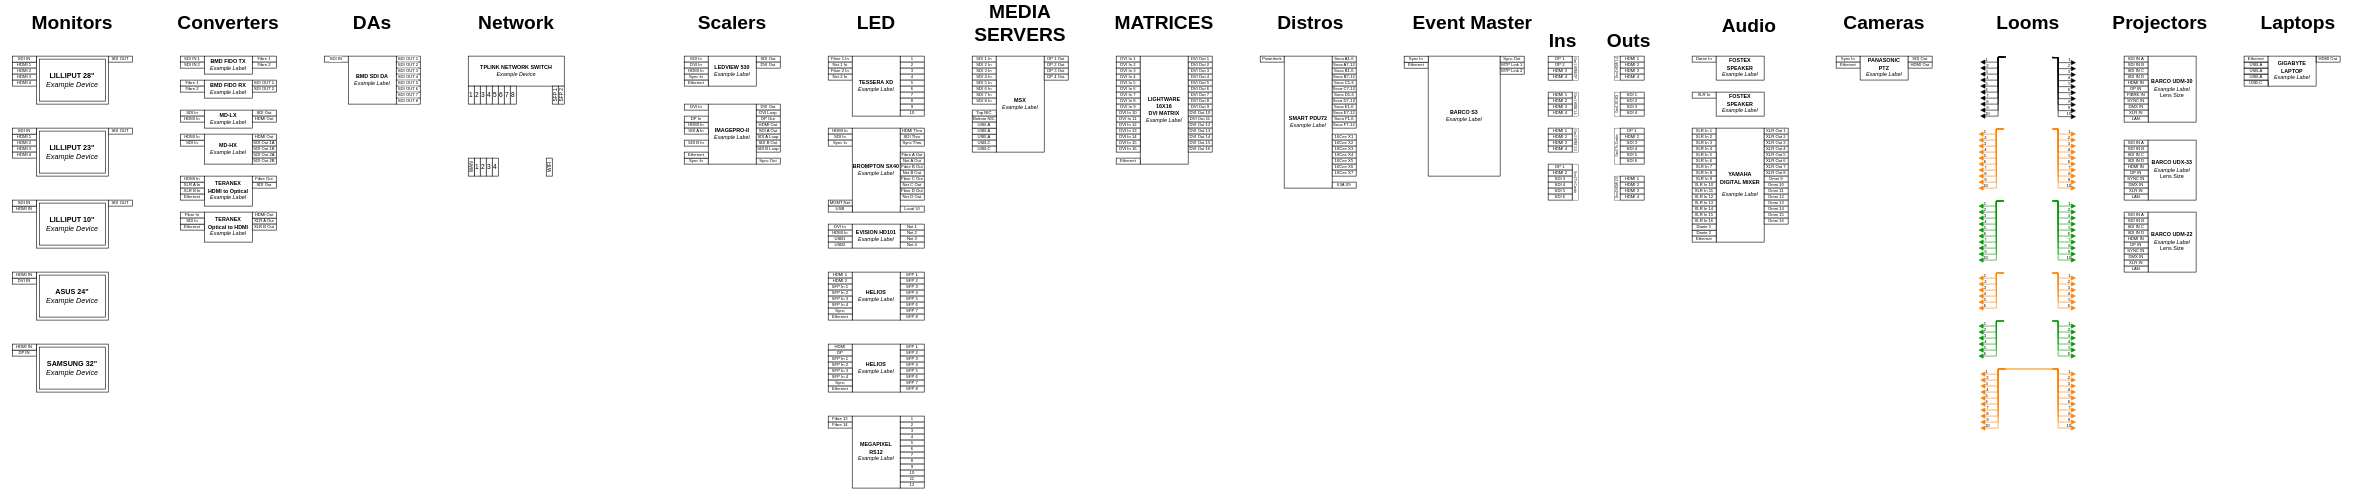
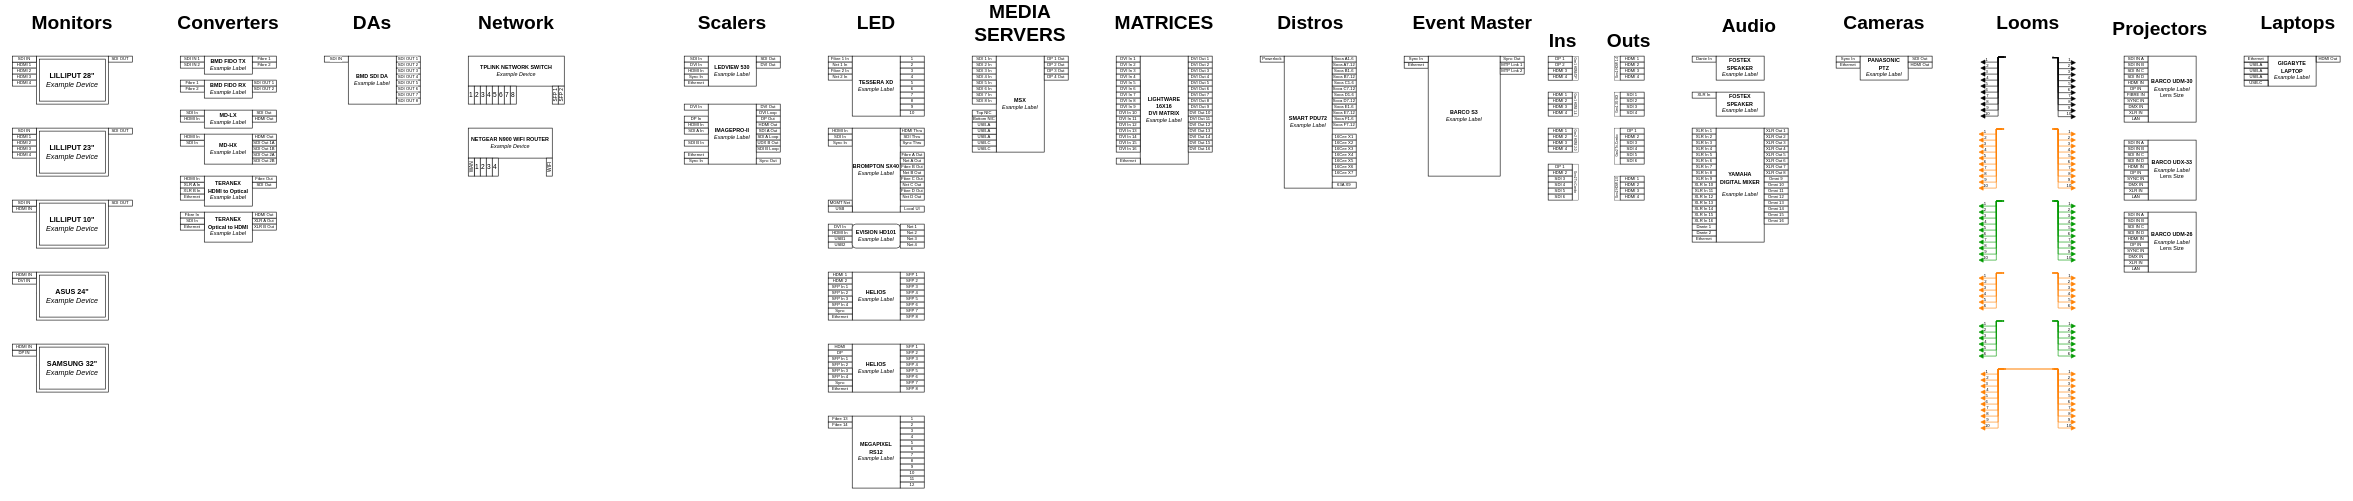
node "Projectors": moved (2160, 23) -> (2160, 29)
node "NETGEAR N900 WIFI ROUTER Example Device": added
node "SDI B Out": label "SDI B Out" -> "UDX B Out"
node "EVISION HD101Example Label": shape rectangle -> rounded rectangle
node "BARCO UDM-22Example Label Lens Size": label "BARCO UDM-22Example Label Lens Size" -> "BARCO UDM-26Example Label Lens Size"
